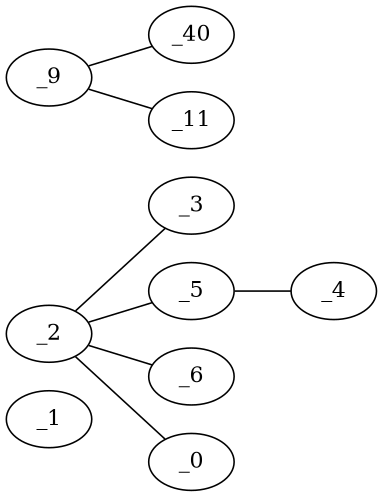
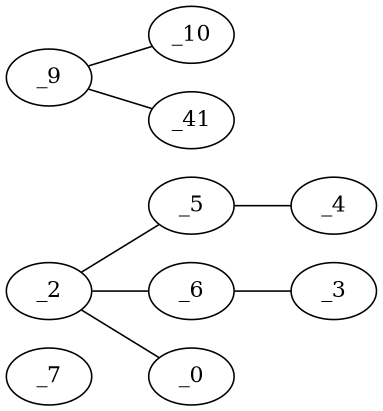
node "_40": label "_40" -> "_10"
node "_11": label "_11" -> "_41"
edge "_3" -- "_2": now "_3" -- "_6"
node "_1": label "_1" -> "_7"
